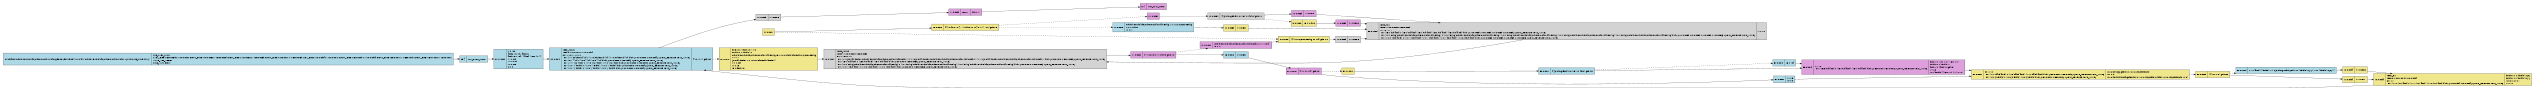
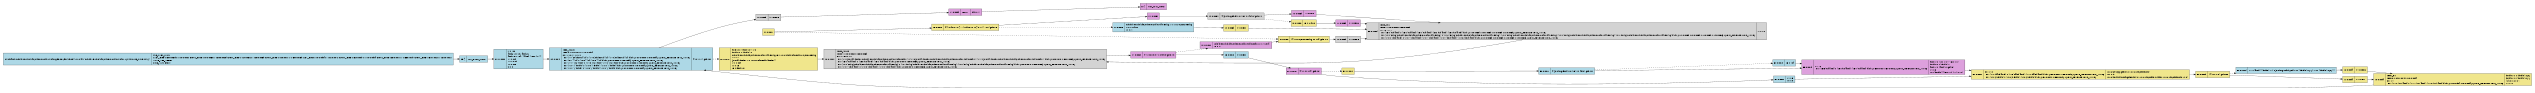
edge "45: 0x004a" -> "47: 0x0054": style dashed -> solid
